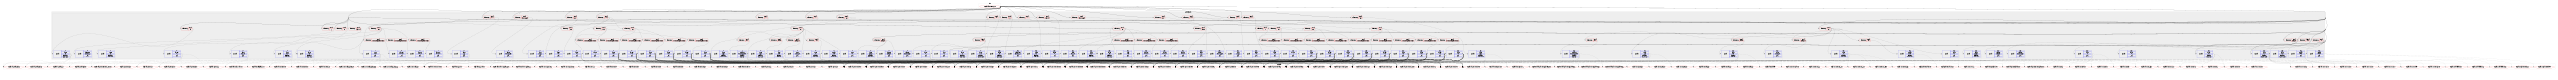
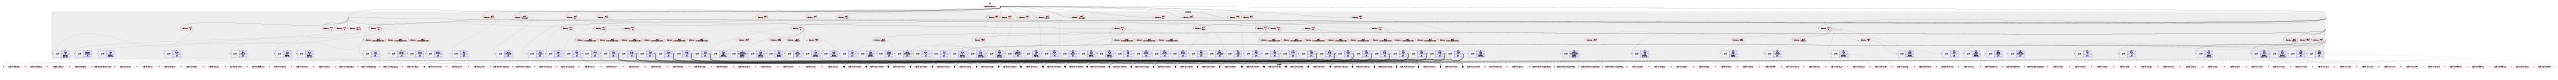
node "portage://net-libs/meanwhile-1.0.2-r1": label "portage://net-libs/meanwhile-1.0.2-r1" -> "media://net-libs/meanwhile-1.0.2-r1"
node "portage://dev-lang/glib-2.7.18_p16-r2": label "portage://dev-lang/glib-2.7.18_p16-r2" -> "portage://dev-lang/python-2.7.18_p16-r2"
node "portage://dev-lang/python-3.10.14_p3": label "portage://dev-lang/python-3.10.14_p3" -> "portage://pango-lang/python-3.10.14_p3"
node "portage://dev-libs/libxml2-2.12.6": added
